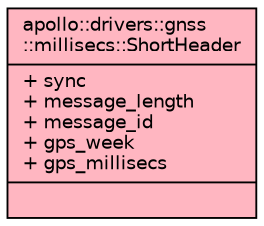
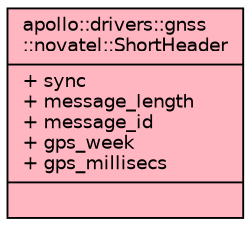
node "apollo::drivers::gnss": text "::millisecs::ShortHeader" -> "::novatel::ShortHeader"
